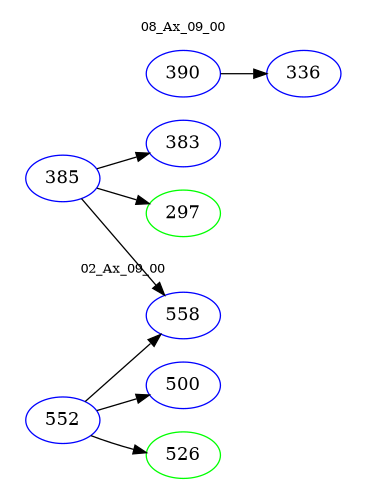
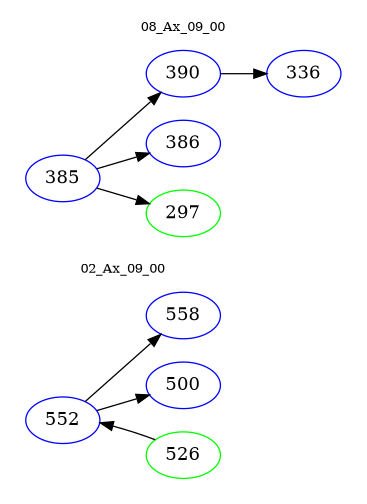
node "383": label "383" -> "386"
edge "385" -> "558": now "385" -> "390"
edge "552" -> "526": reversed
